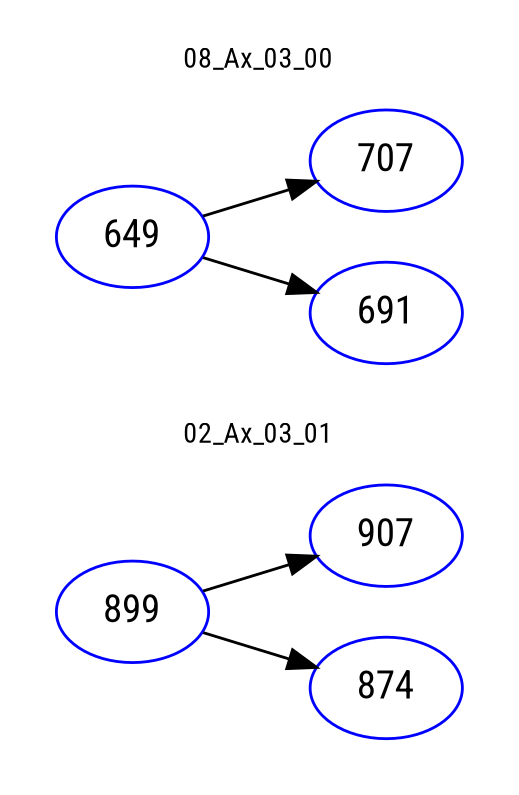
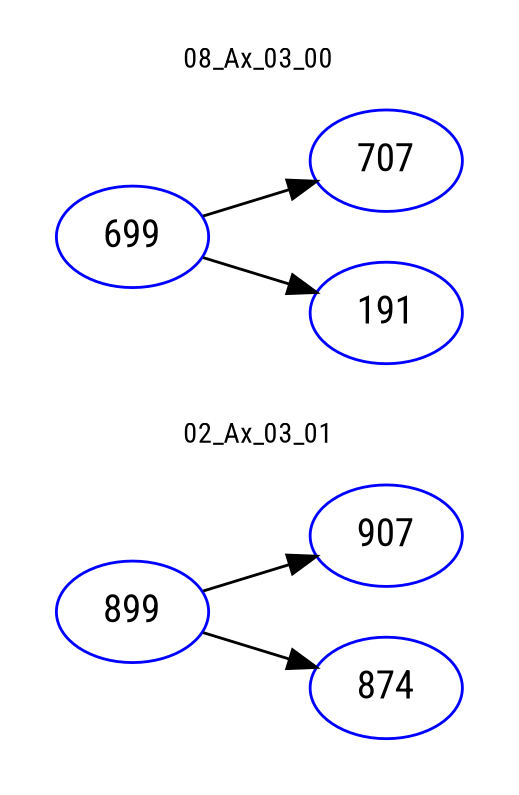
node "649": label "649" -> "699"
node "691": label "691" -> "191"
